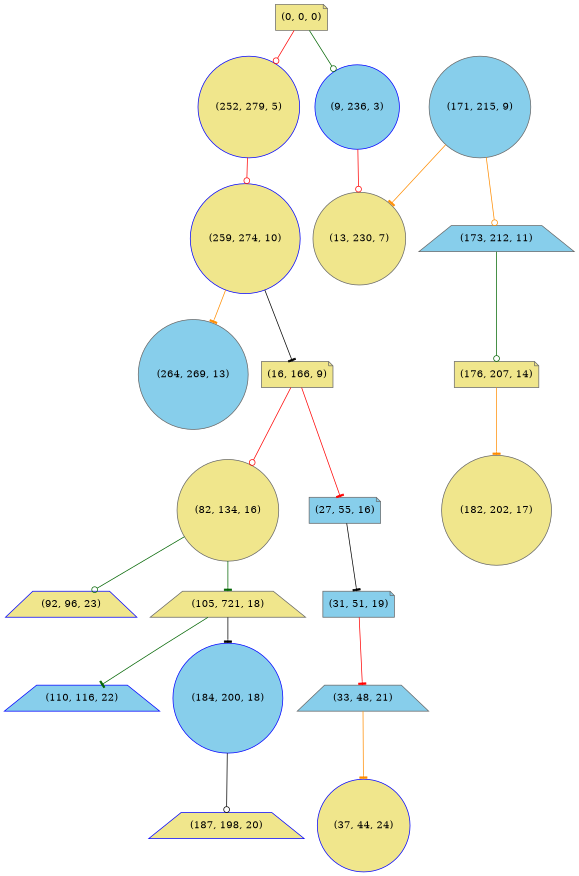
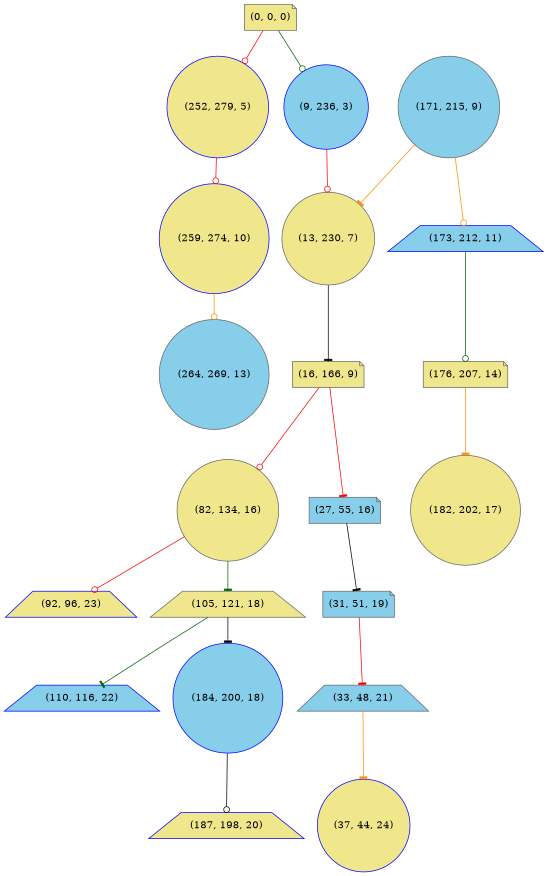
node "(173, 212, 11)": color gray40 -> blue
edge "(259, 274, 10)" -> "(264, 269, 13)": arrowhead tee -> odot
edge "(259, 274, 10)" -> "(16, 166, 9)": now "(13, 230, 7)" -> "(16, 166, 9)"
edge "(82, 134, 16)" -> "(92, 96, 23)": color darkgreen -> red
node "(105, 721, 18)": label "(105, 721, 18)" -> "(105, 121, 18)"
